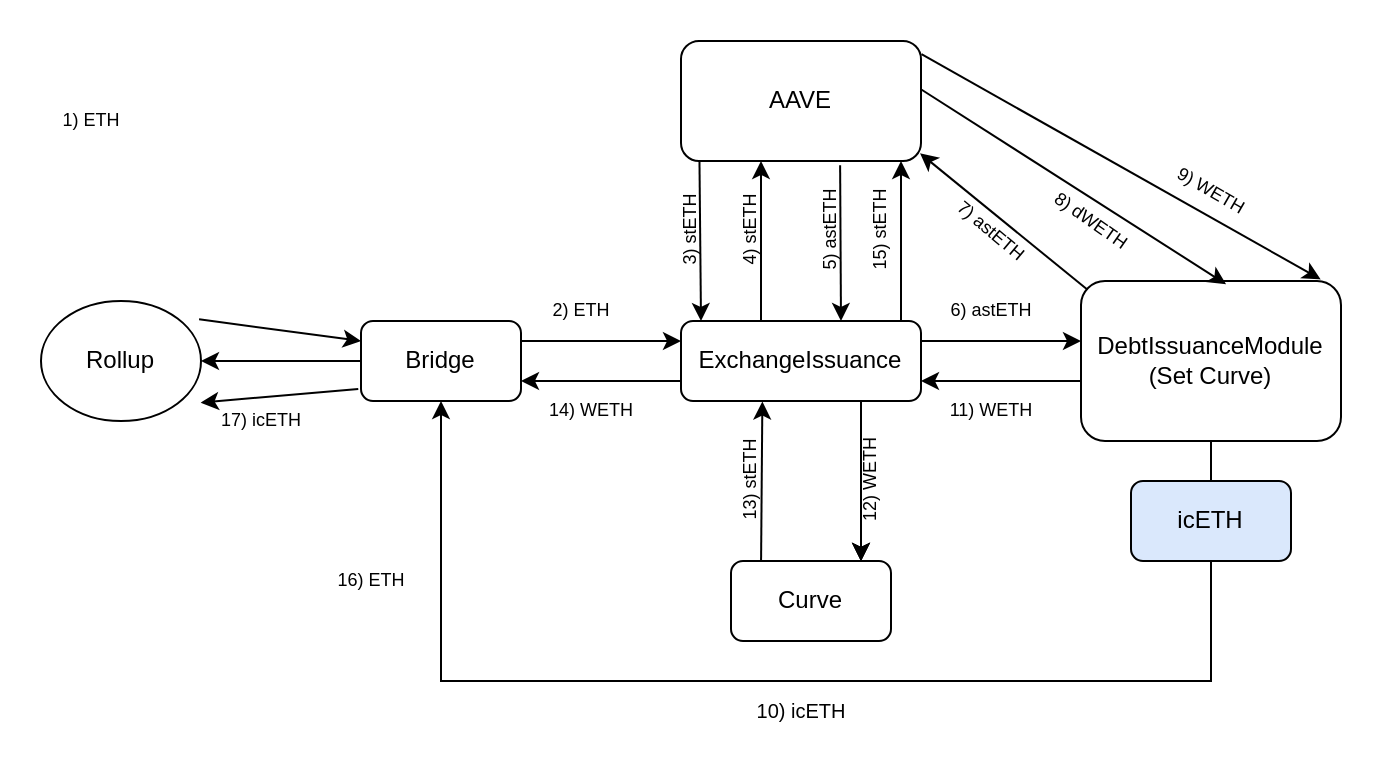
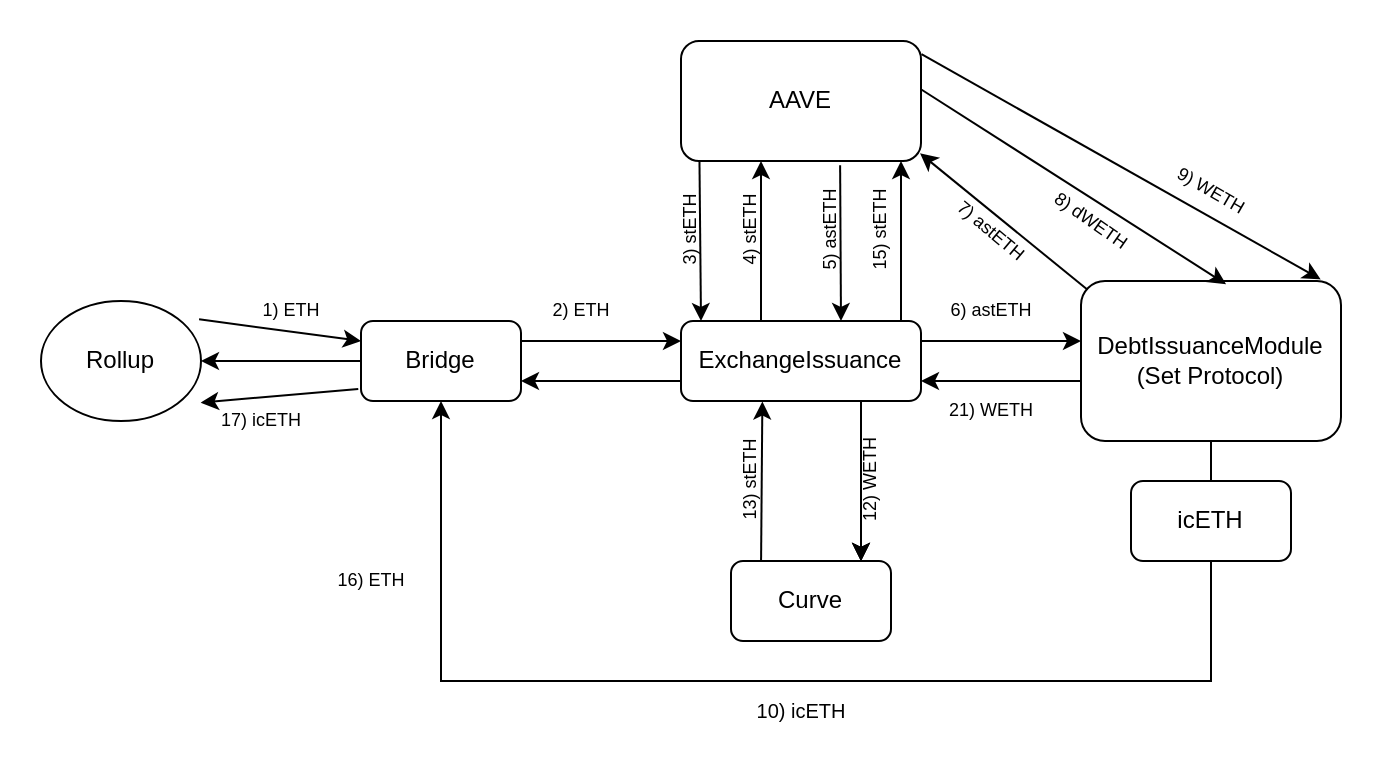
node "1) ETH": moved (91, 121) -> (291, 311)
node "DebtIssuanceModule (Set Curve)": label "DebtIssuanceModule (Set Curve)" -> "DebtIssuanceModule (Set Protocol)"
node "14) WETH": removed
node "11) WETH": label "11) WETH" -> "21) WETH"
node "icETH": fillcolor #dae8fc -> #ffffff
